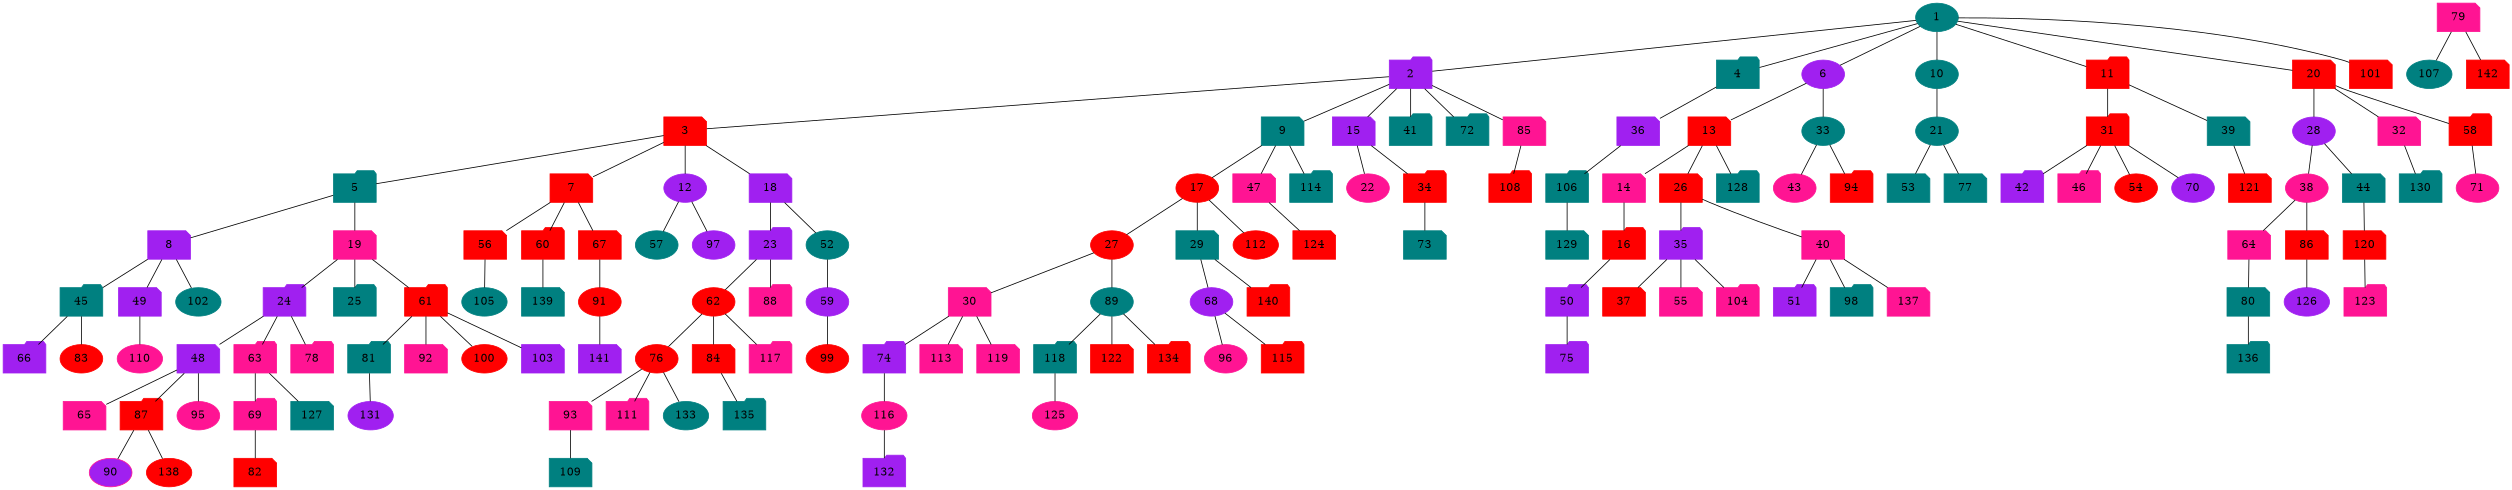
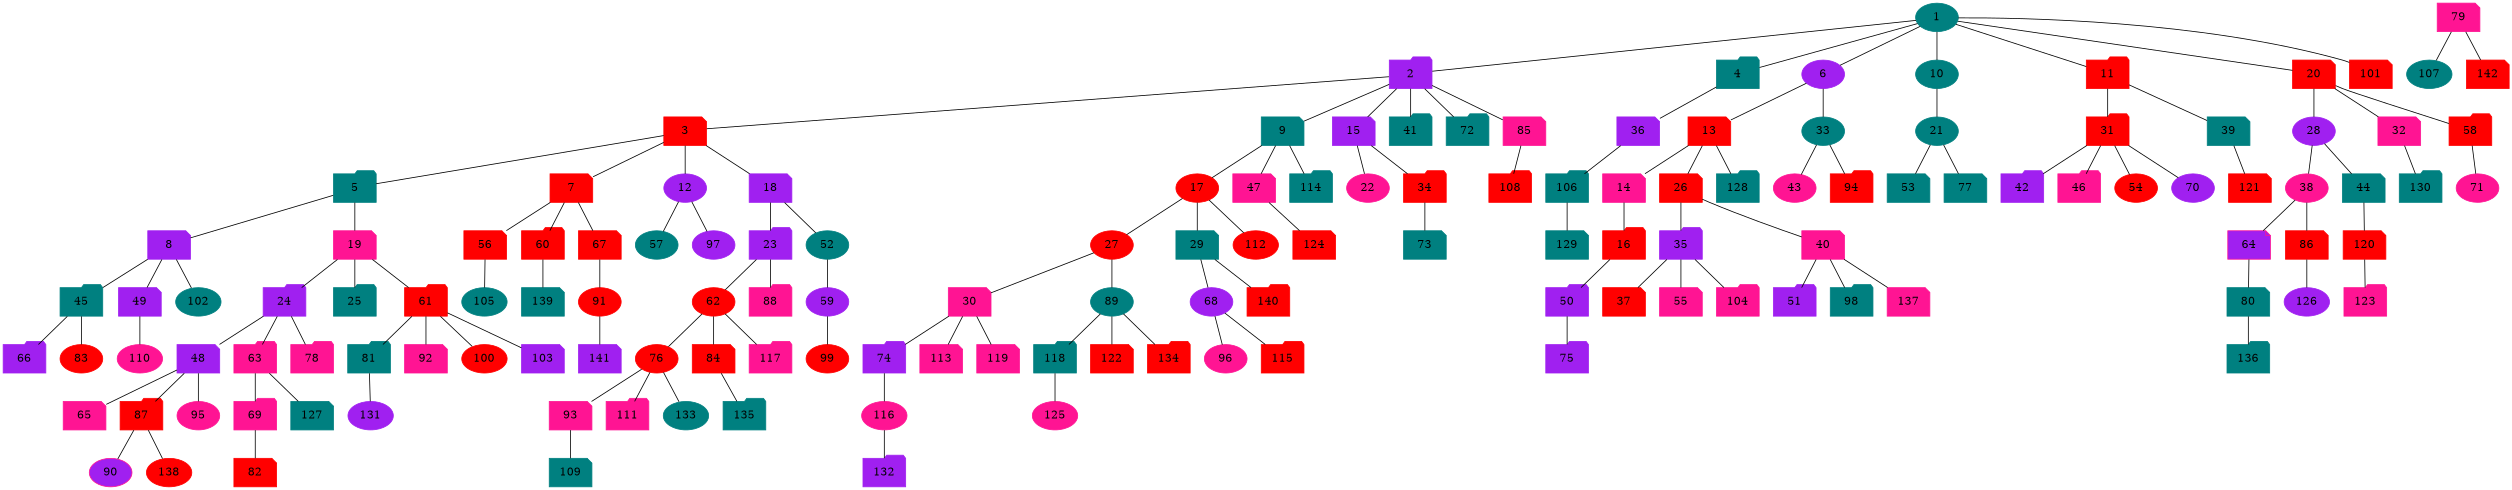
node "64": fillcolor deeppink -> purple
